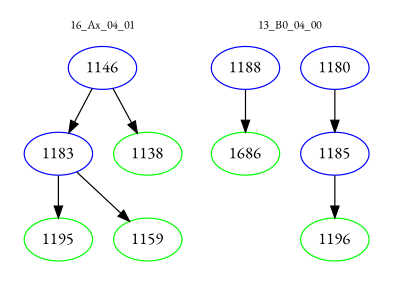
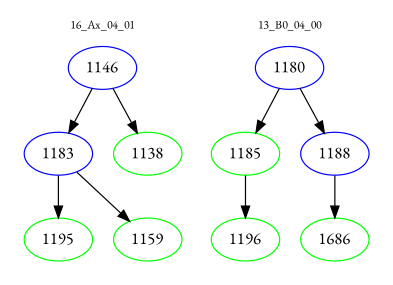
edge "1180" -> "1188": added
node "1185": color blue -> green
